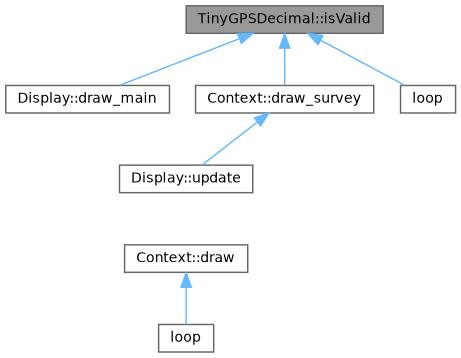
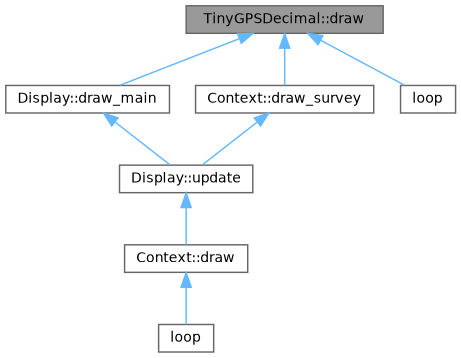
node "TinyGPSDecimal::isValid": label "TinyGPSDecimal::isValid" -> "TinyGPSDecimal::draw"
edge "Display::update" -> "Display::draw_main": added
edge "Context::draw" -> "Display::update": added
